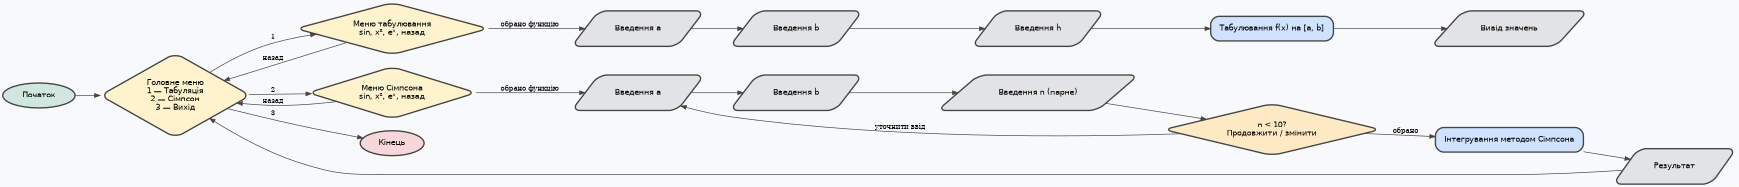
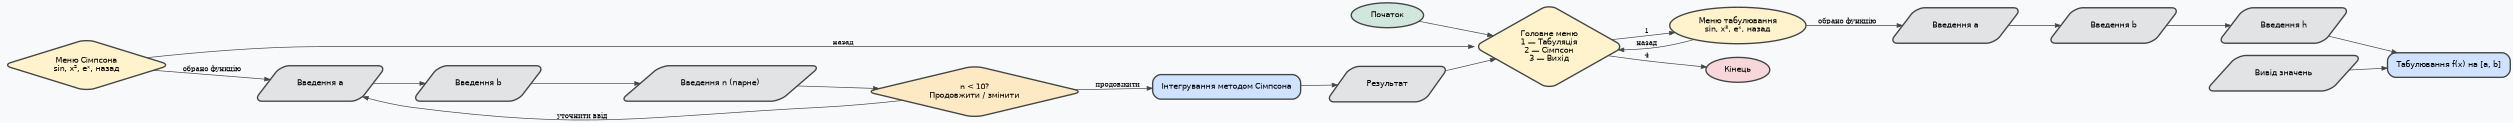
node "Меню табулювання sin, x², eˣ, назад": shape diamond -> ellipse
edge "Табулювання f(x) на [a, b]" -> "Вивід значень": reversed
edge "Головне меню 1 — Табуляція 2 — Сімпсон 3 — Вихід" -> "Меню Сімпсона sin, x², eˣ, назад": removed, label "2"
edge "Головне меню 1 — Табуляція 2 — Сімпсон 3 — Вихід" -> "Кінець": label "3" -> "4"
edge "n < 10? Продовжити / змінити" -> "Інтегрування методом Сімпсона": label "обрано" -> "продовжити"
